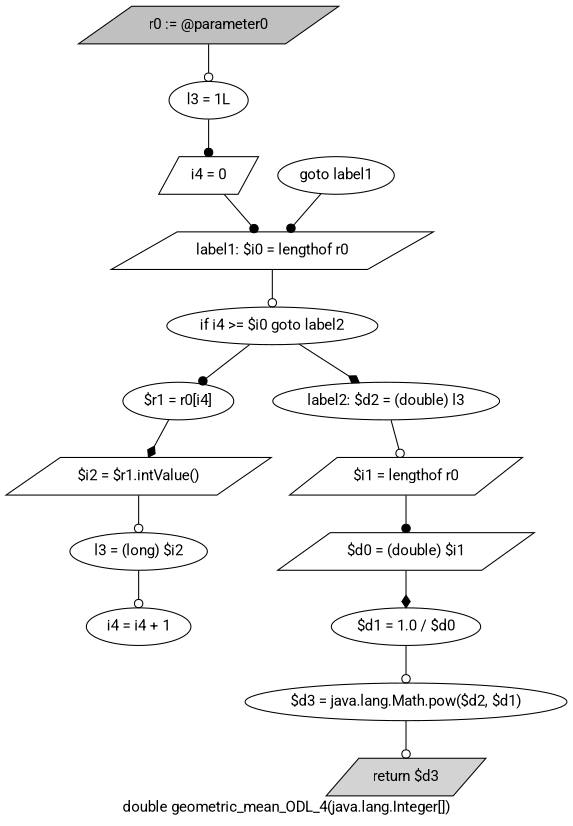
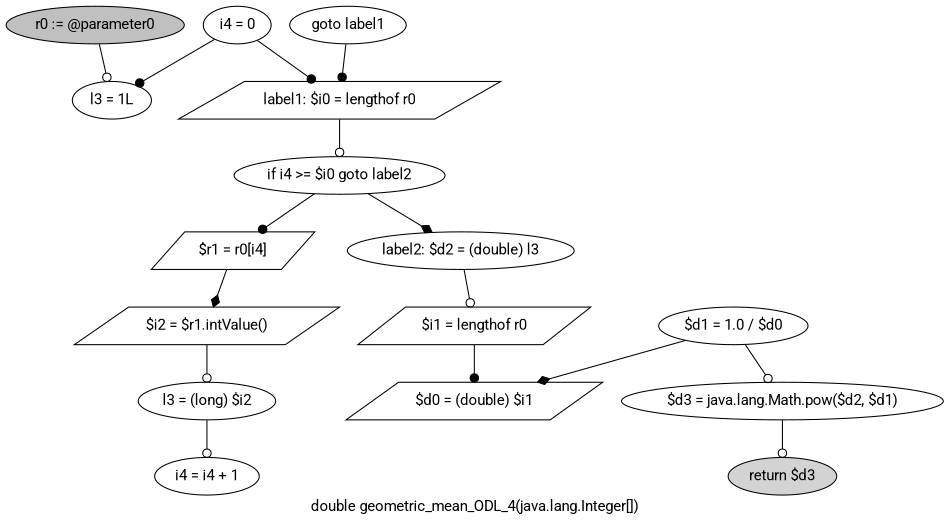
node "r0 := @parameter0": shape parallelogram -> ellipse
edge "l3 = 1L" -> "i4 = 0": reversed
node "i4 = 0": shape parallelogram -> ellipse
node "$r1 = r0[i4]": shape ellipse -> parallelogram
edge "$d0 = (double) $i1" -> "$d1 = 1.0 / $d0": reversed
node "return $d3": shape parallelogram -> ellipse
